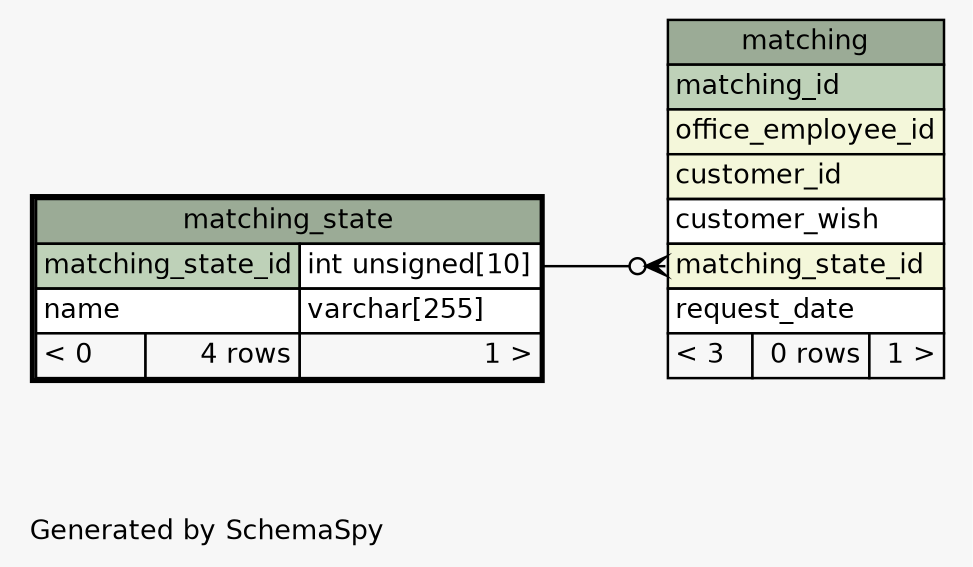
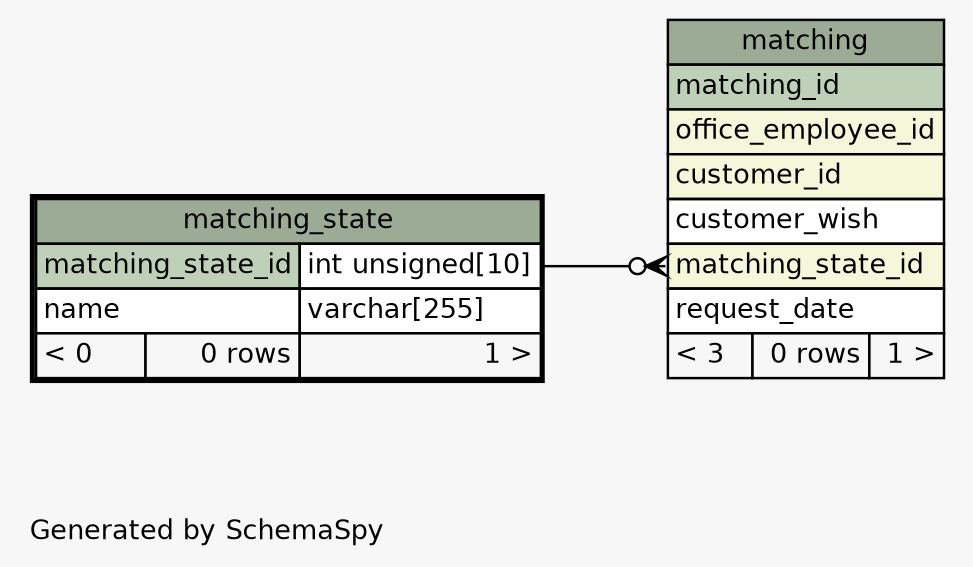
node "matching_state": text "4 rows" -> "0 rows"
